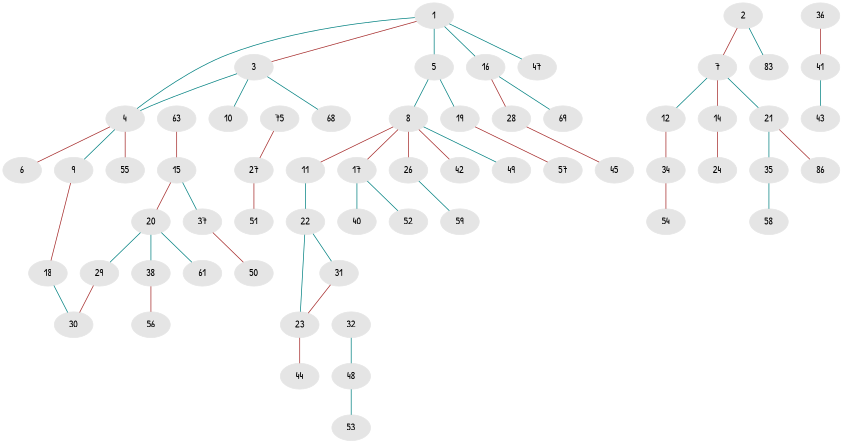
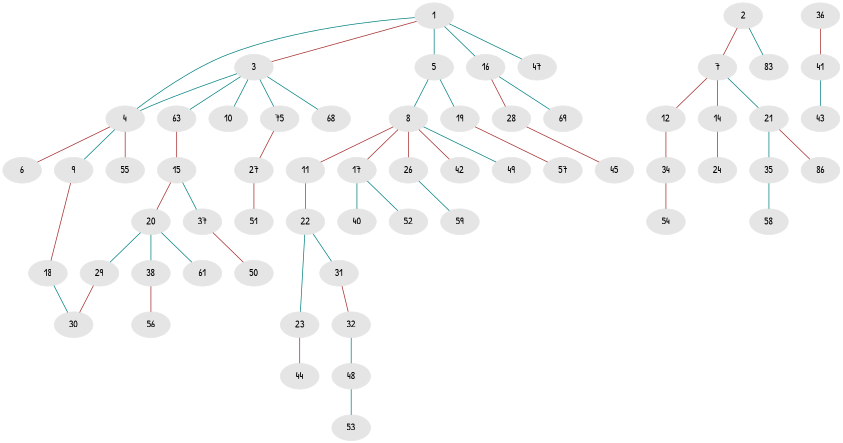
edge "3" -- "63": added
edge "3" -- "75": added
edge "7" -- "12": color teal -> brown
edge "31" -- "23": now "31" -- "32"
